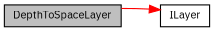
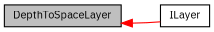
edge "DepthToSpaceLayer" -> "ILayer": reversed
